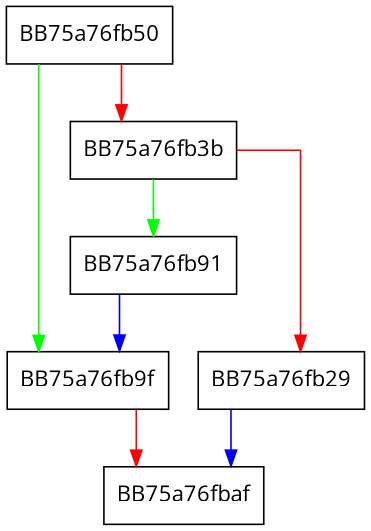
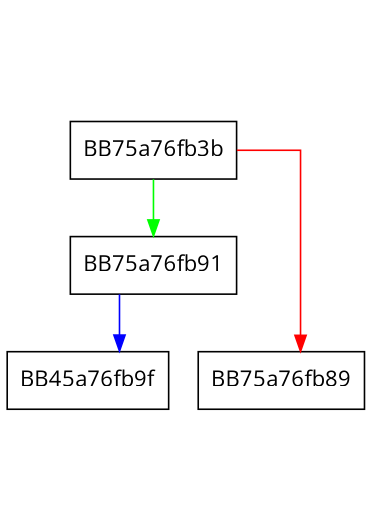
node "BB75a76fb50": removed
node "BB75a76fb9f": label "BB75a76fb9f" -> "BB45a76fb9f"
node "BB75a76fb29": label "BB75a76fb29" -> "BB75a76fb89"
node "BB75a76fbaf": removed
